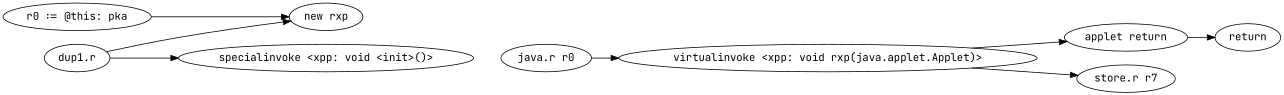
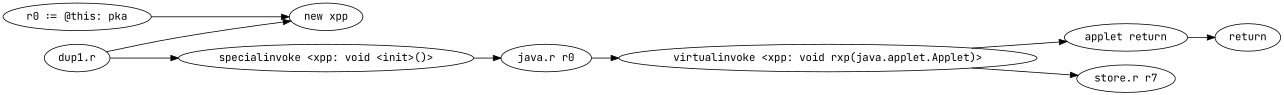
node "new rxp": label "new rxp" -> "new xpp"
edge "specialinvoke <xpp: void <init>()>" -> "java.r r0": added
